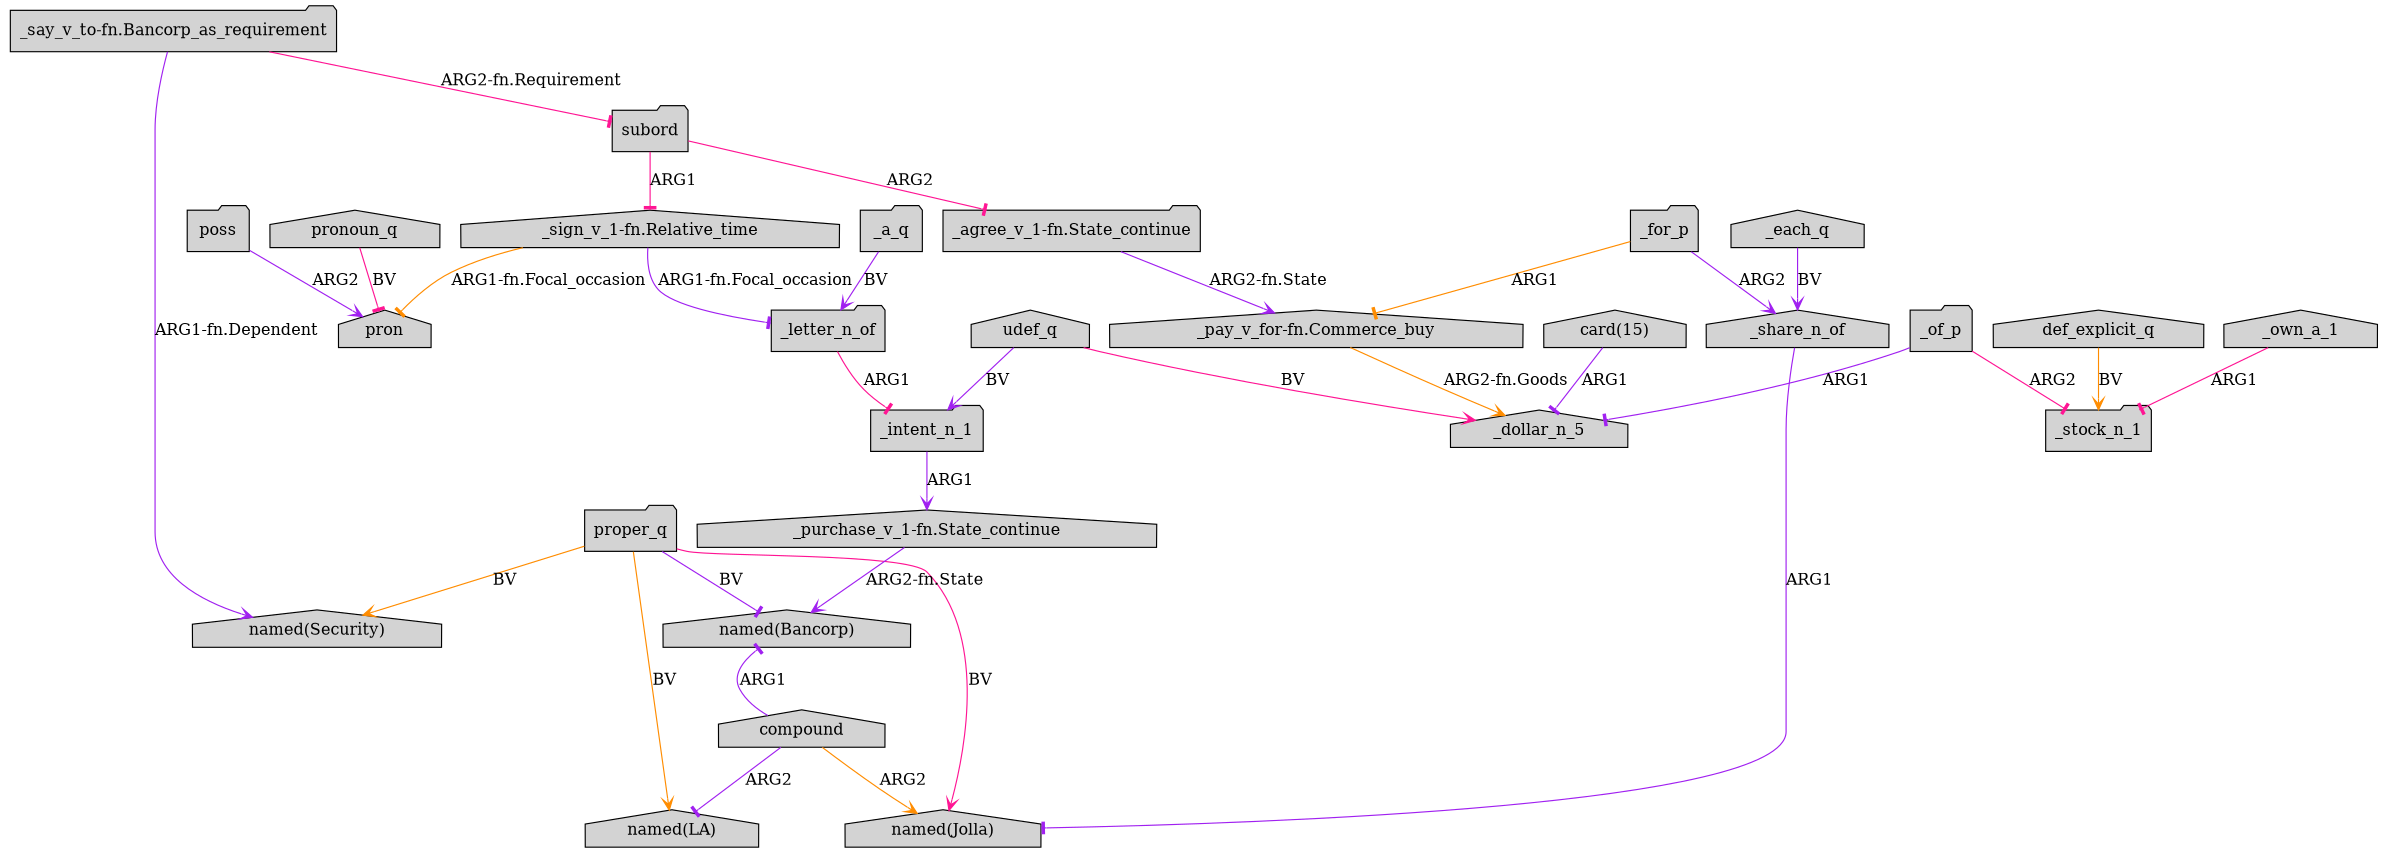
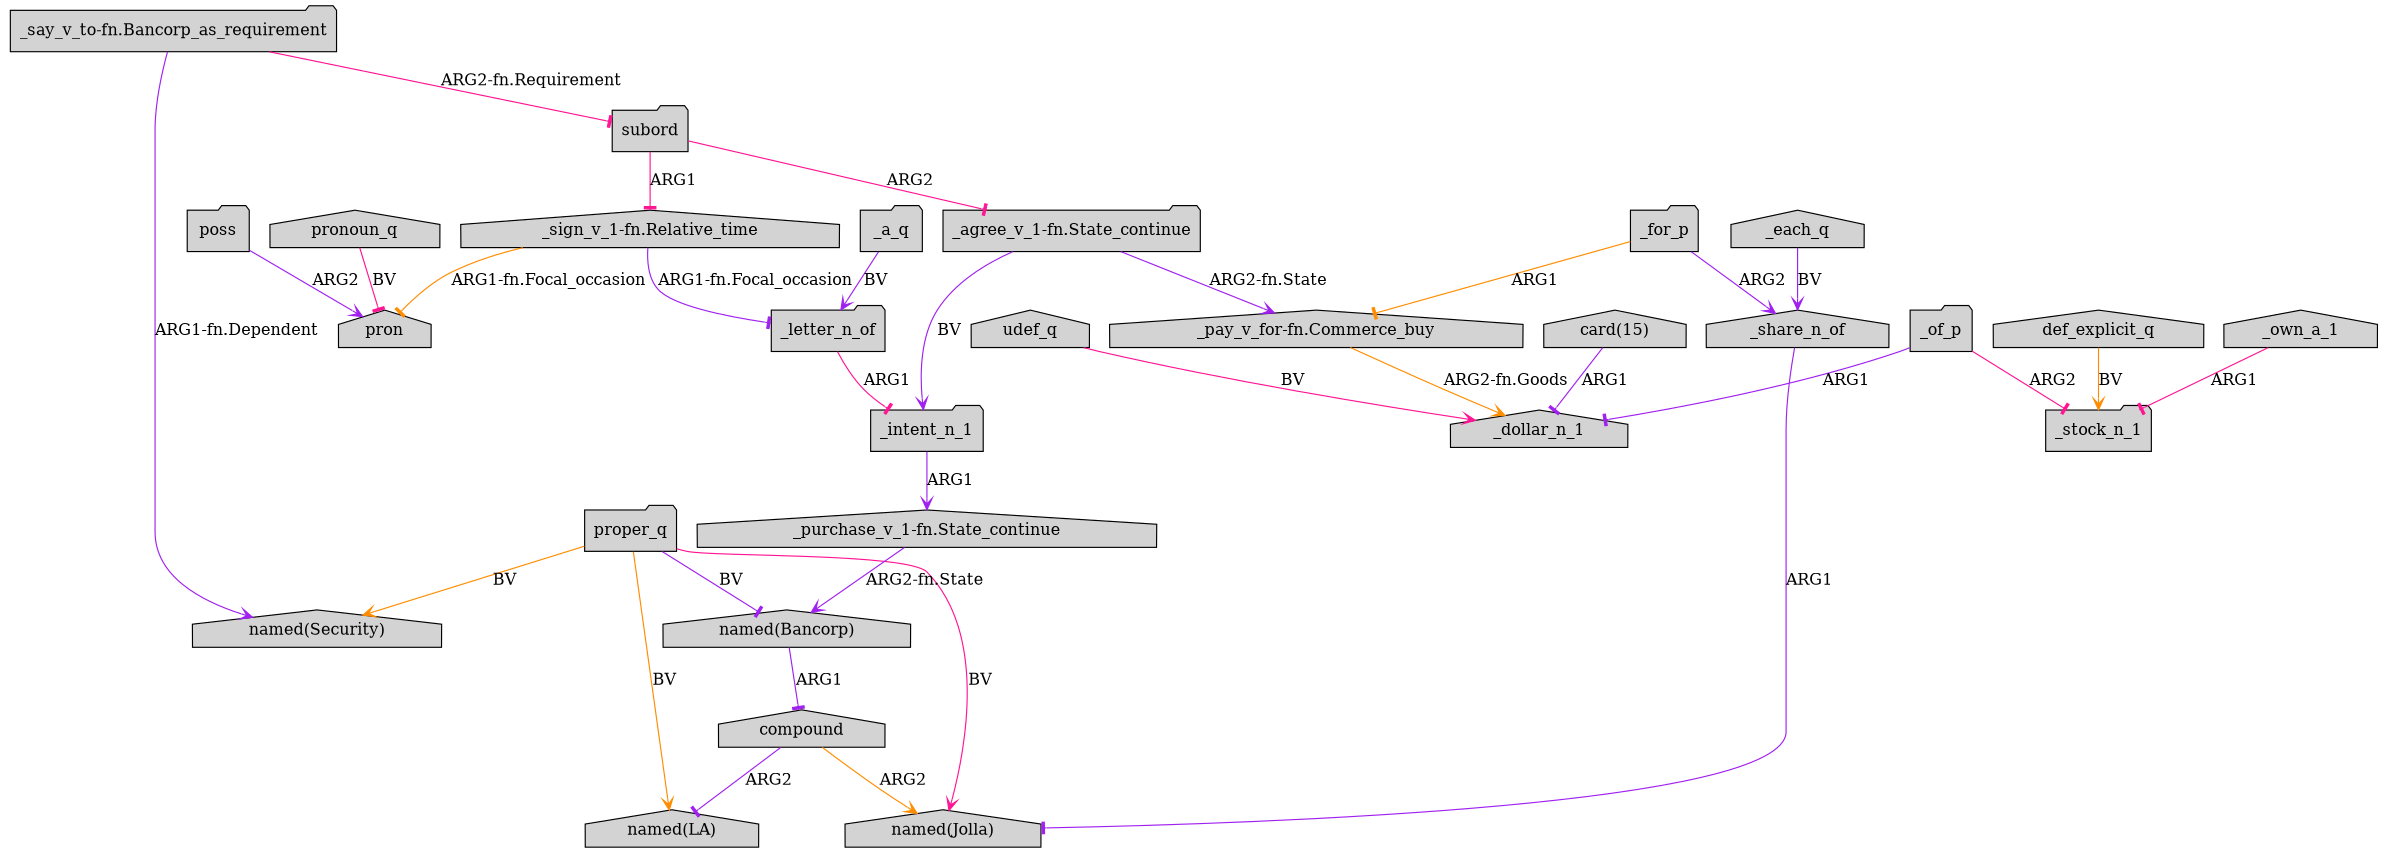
edge "udef_q" -> "_intent_n_1": now "_agree_v_1-fn.State_continue" -> "_intent_n_1"
node "_dollar_n_5": label "_dollar_n_5" -> "_dollar_n_1"
edge "compound" -> "named(Bancorp)": reversed
